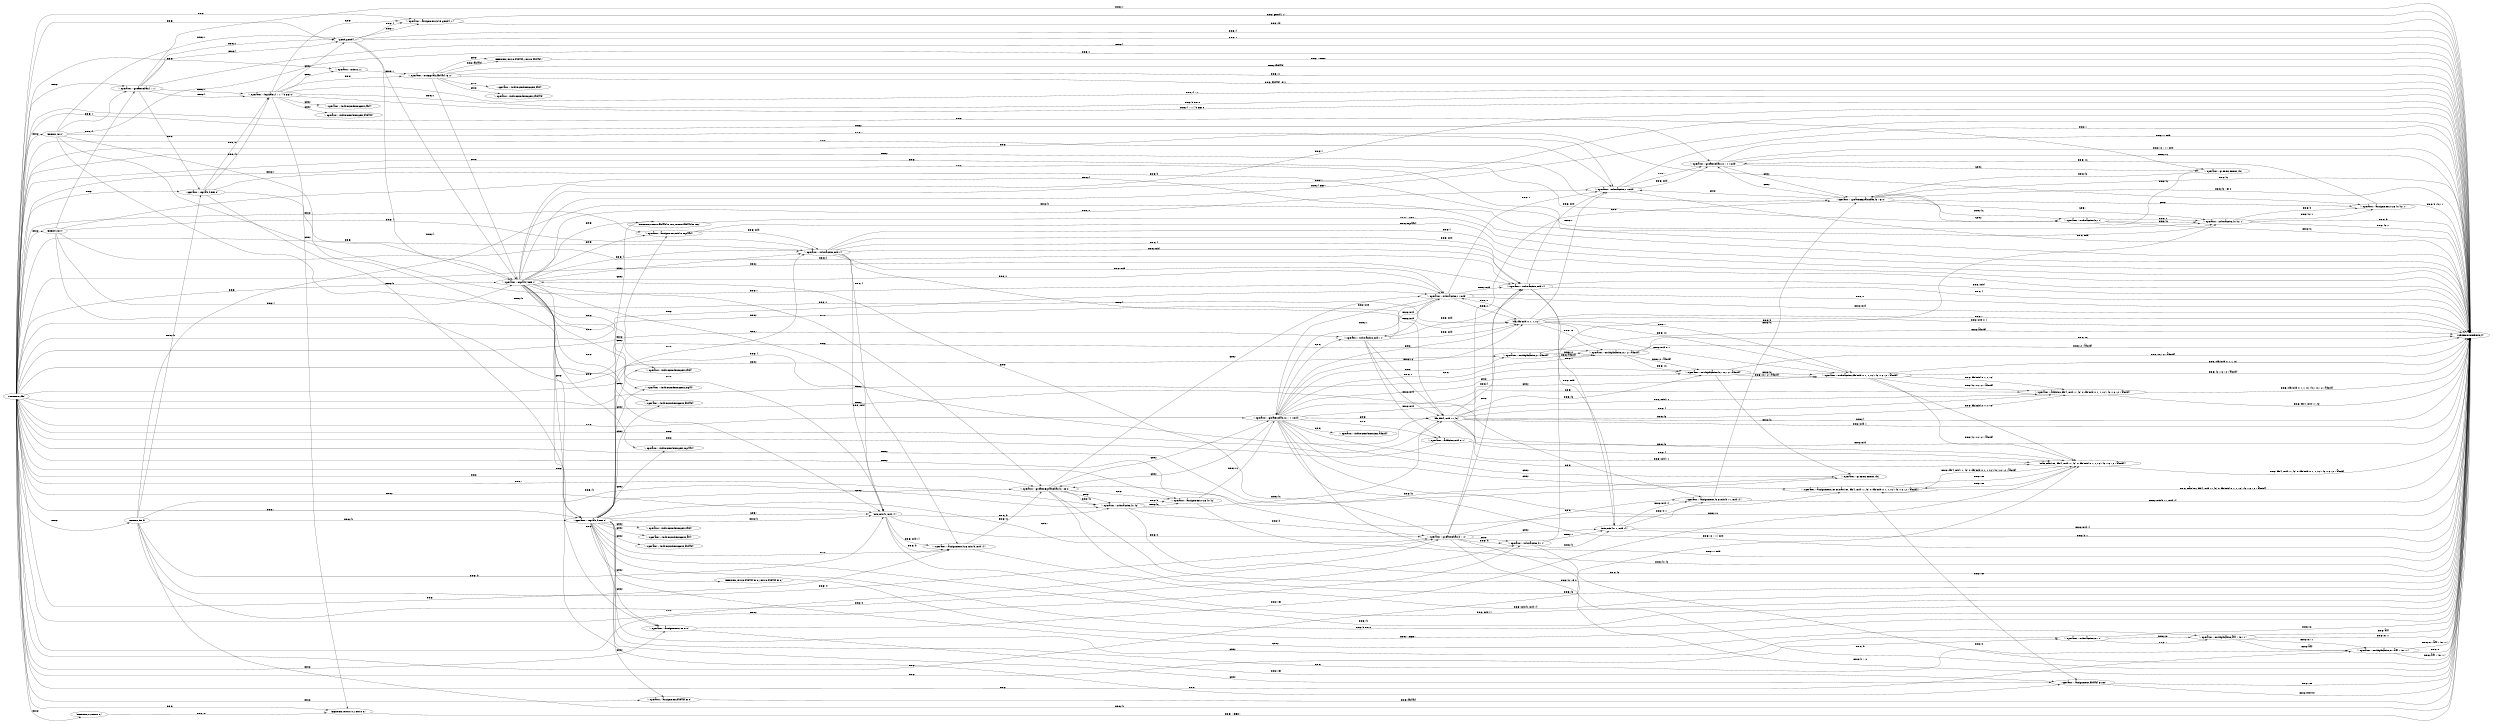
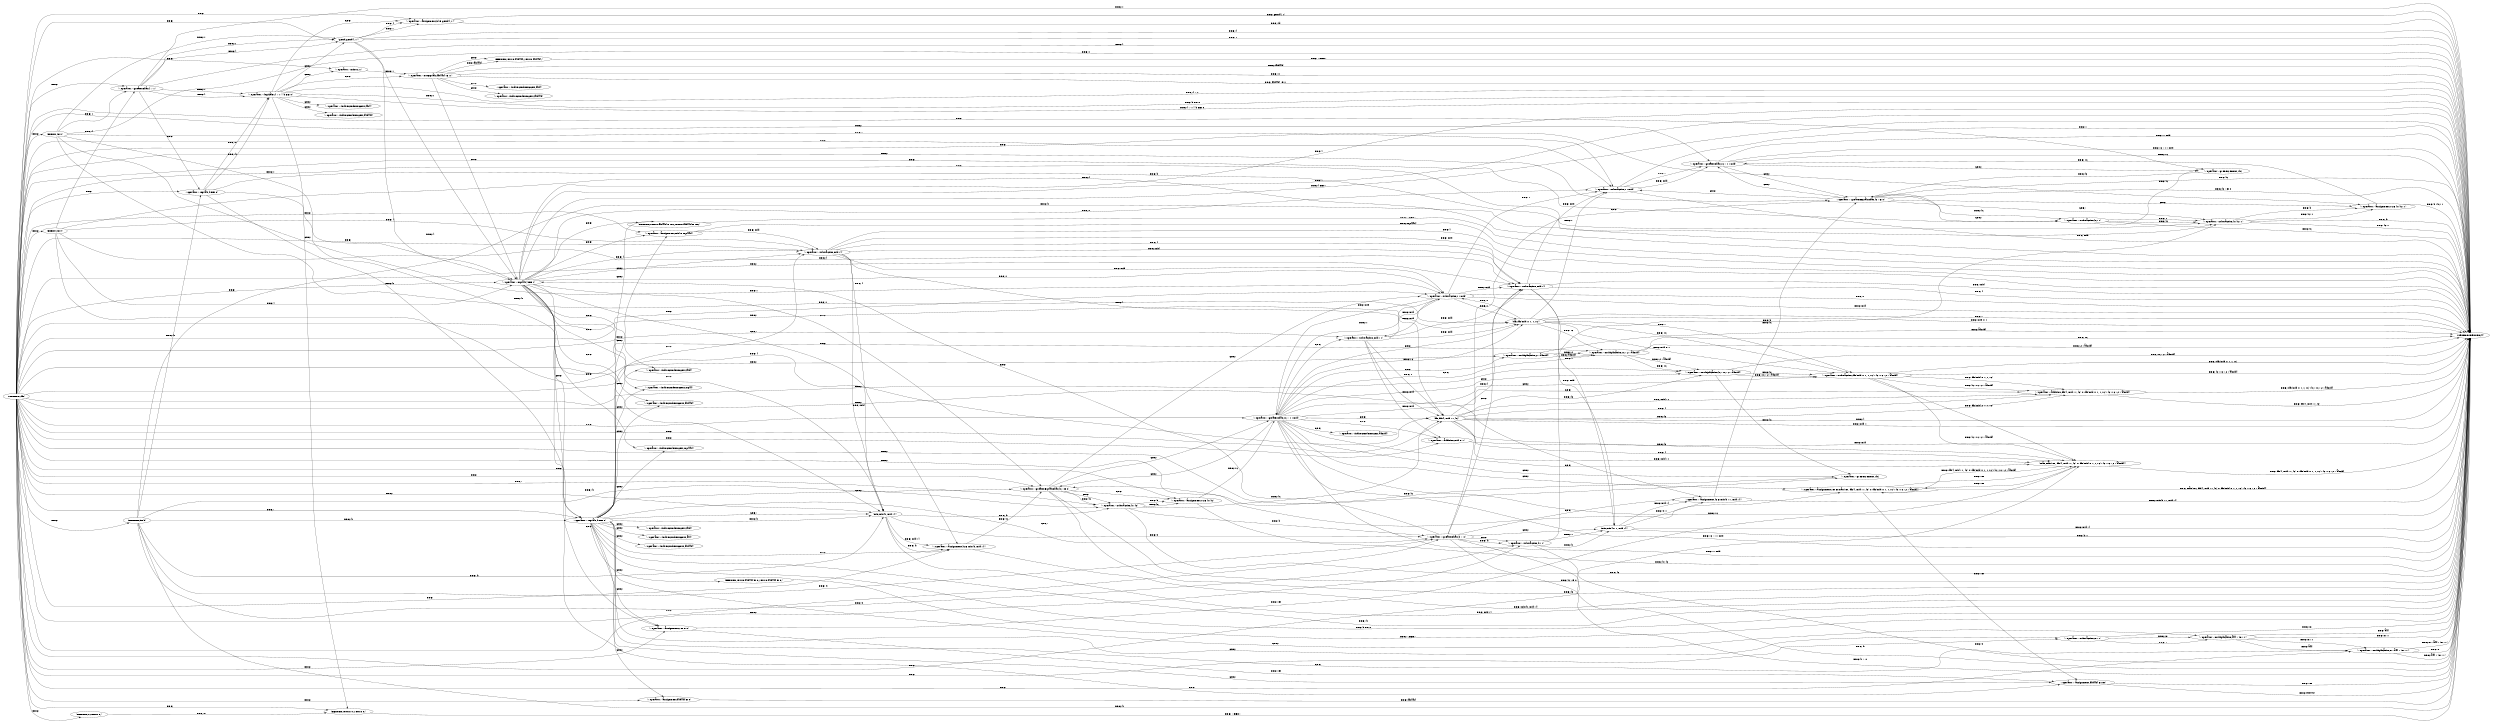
edge "(<operator>.logicalOr,l > r || k == 0)" -> "(<operator>.notEquals,f[id][k] != -1)": label "DDG: " -> "CDG: "
node "(METHOD_LITERAL,ll)": label "(METHOD_LITERAL,ll)" -> "(METHOD_RETURN,ll)"
edge "(<operator>.addition,mid + 1)" -> "(METHOD,dfs)": reversed
node "(PARAM,int k)": label "(PARAM,int k)" -> "(LITERAL,int k)"
